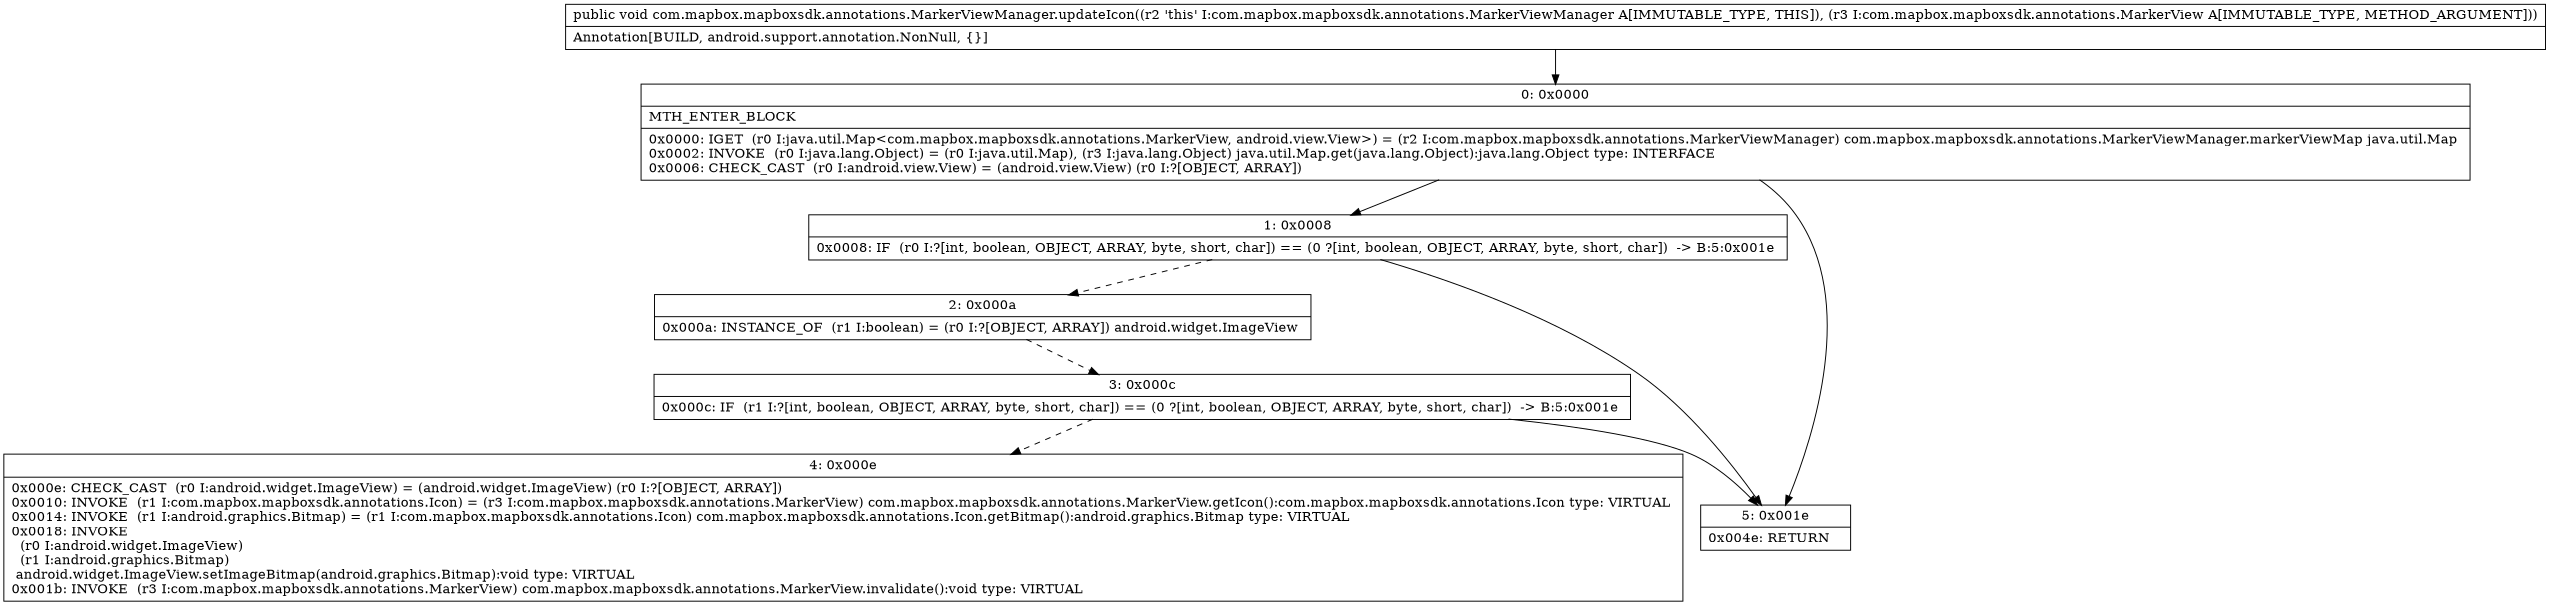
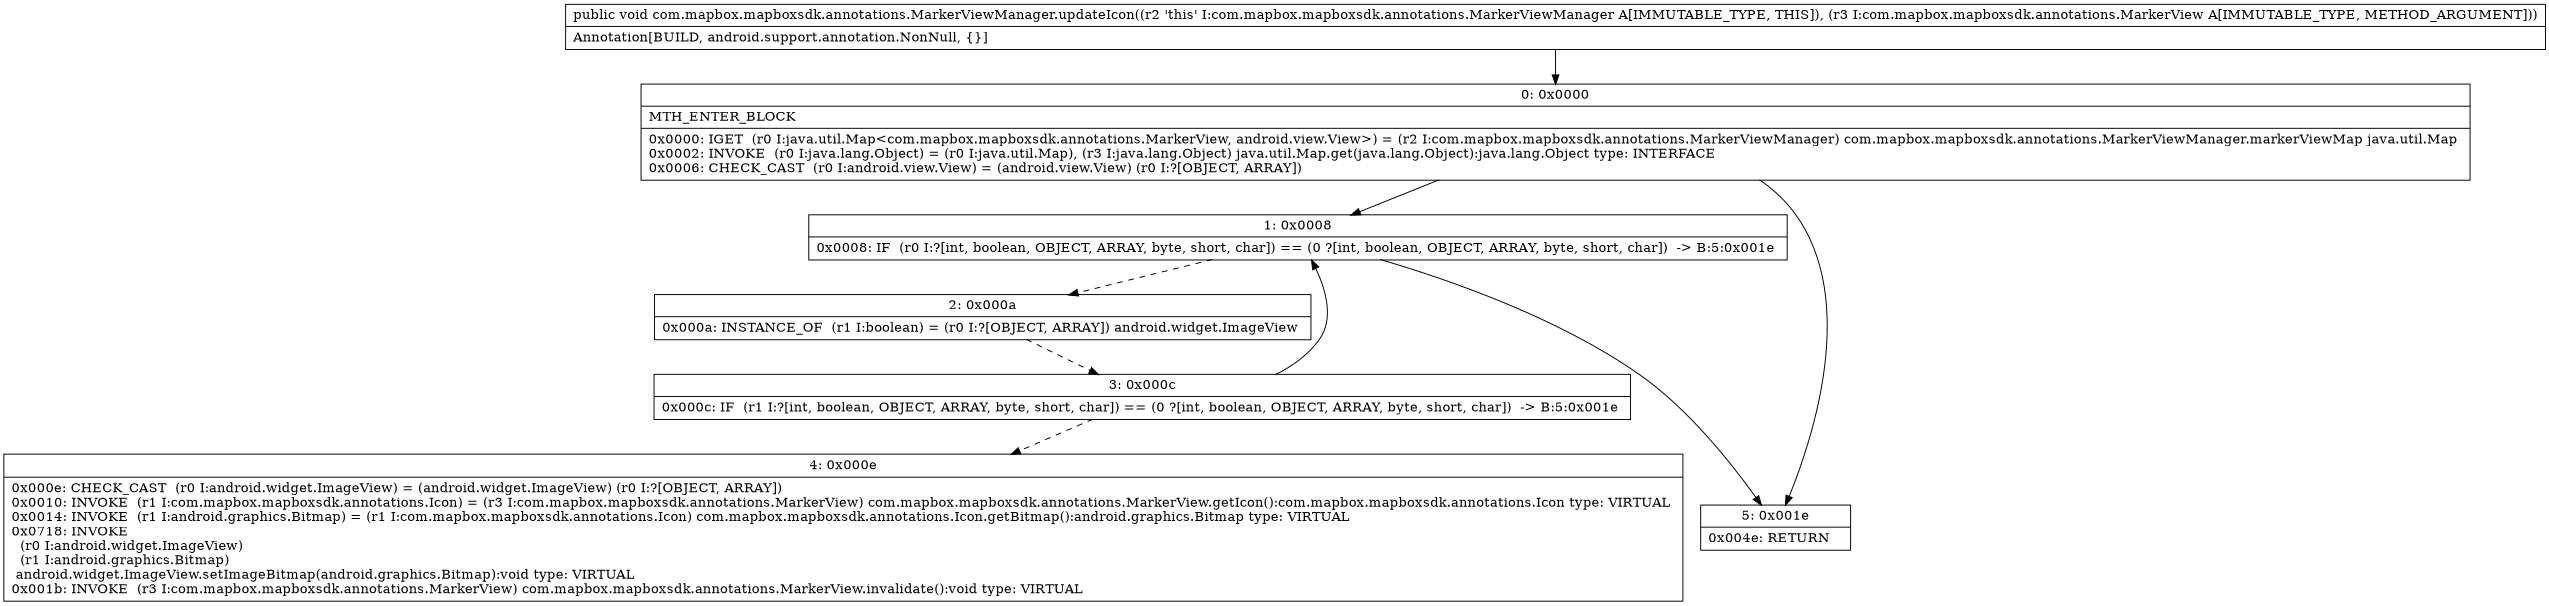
edge "3: 0x000c" -> "5: 0x001e": now "3: 0x000c" -> "1: 0x0008"
node "4: 0x000e": text "0x0018: INVOKE" -> "0x0718: INVOKE"
